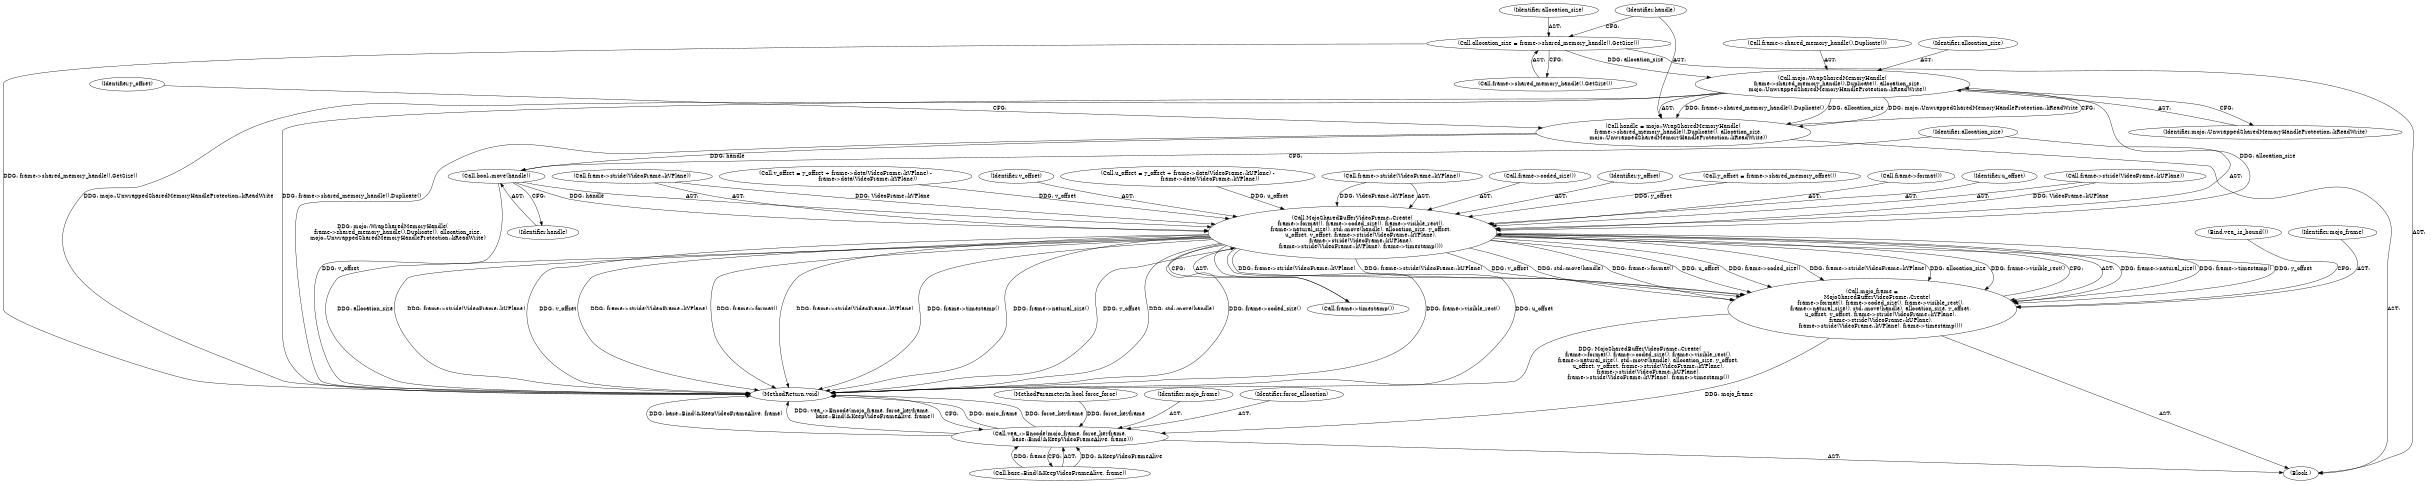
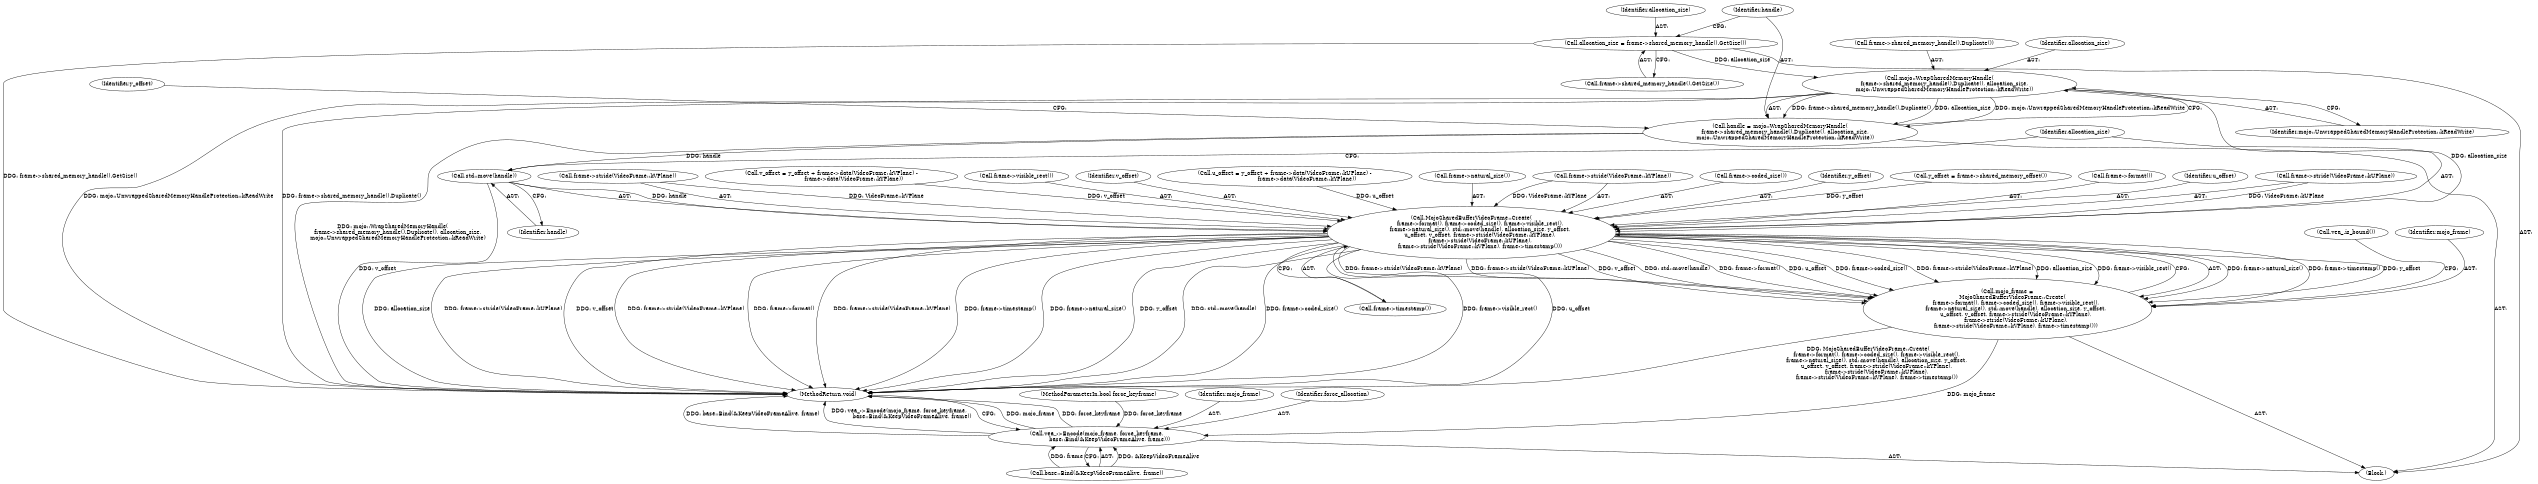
node "(Call,bool::move(handle))": label "(Call,bool::move(handle))" -> "(Call,std::move(handle))"
node "(Call,frame->visible_rect())": added
node "(Call,frame->natural_size())": added
node "(Bind,vea_.is_bound())": label "(Bind,vea_.is_bound())" -> "(Call,vea_.is_bound())"
node "(MethodParameterIn,bool force_force)": label "(MethodParameterIn,bool force_force)" -> "(MethodParameterIn,bool force_keyframe)"
